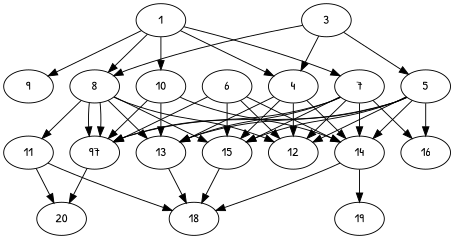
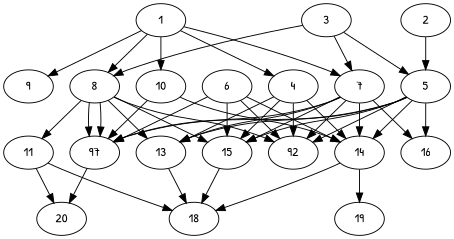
node "2": added
edge "3" -> "4": now "3" -> "7"
edge "10" -> "13": removed
node "12": label "12" -> "92"
